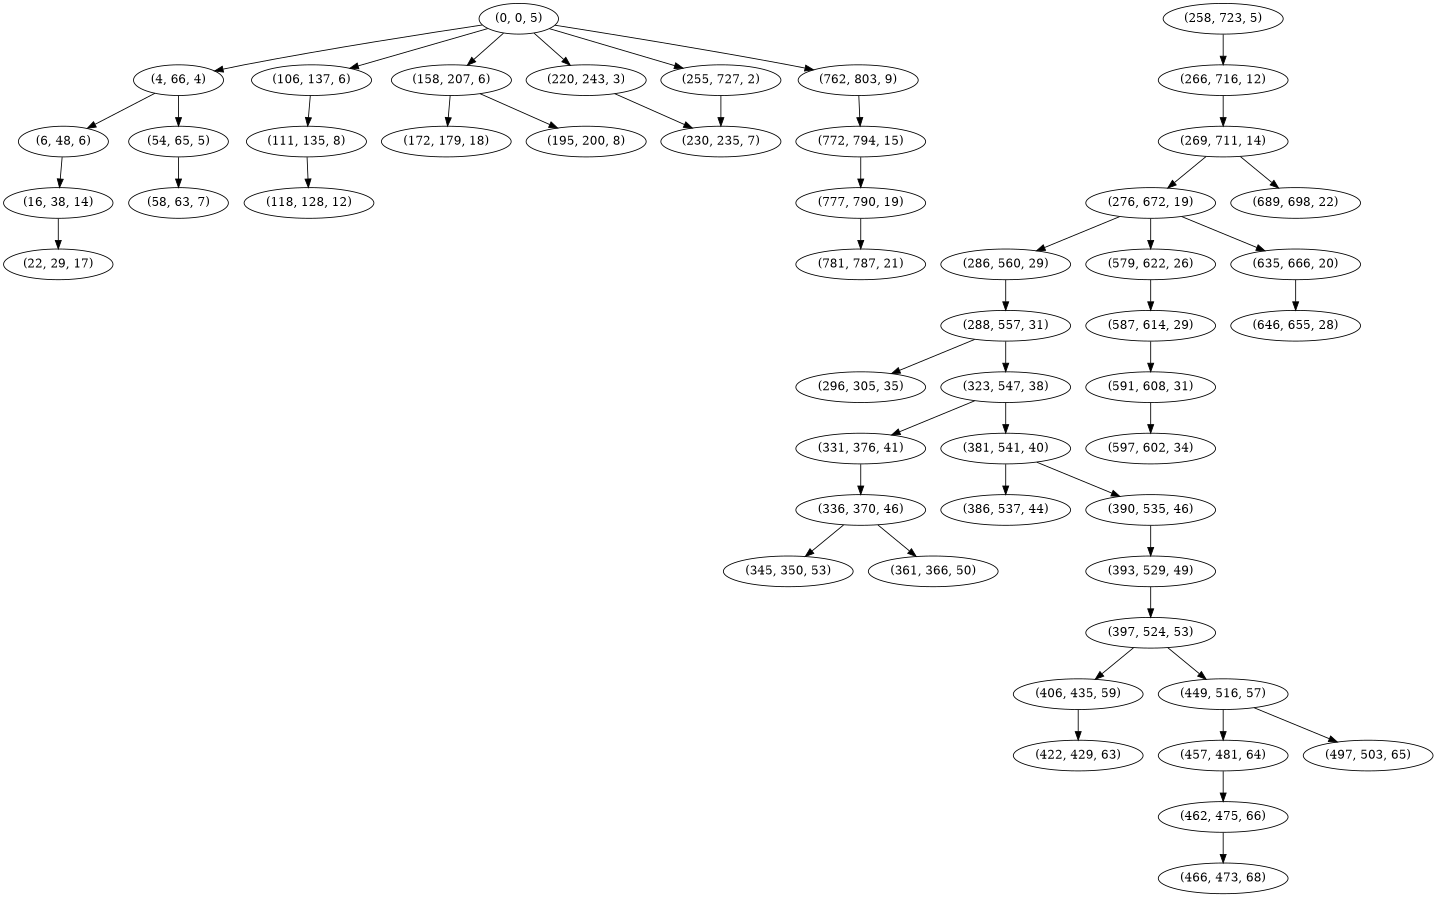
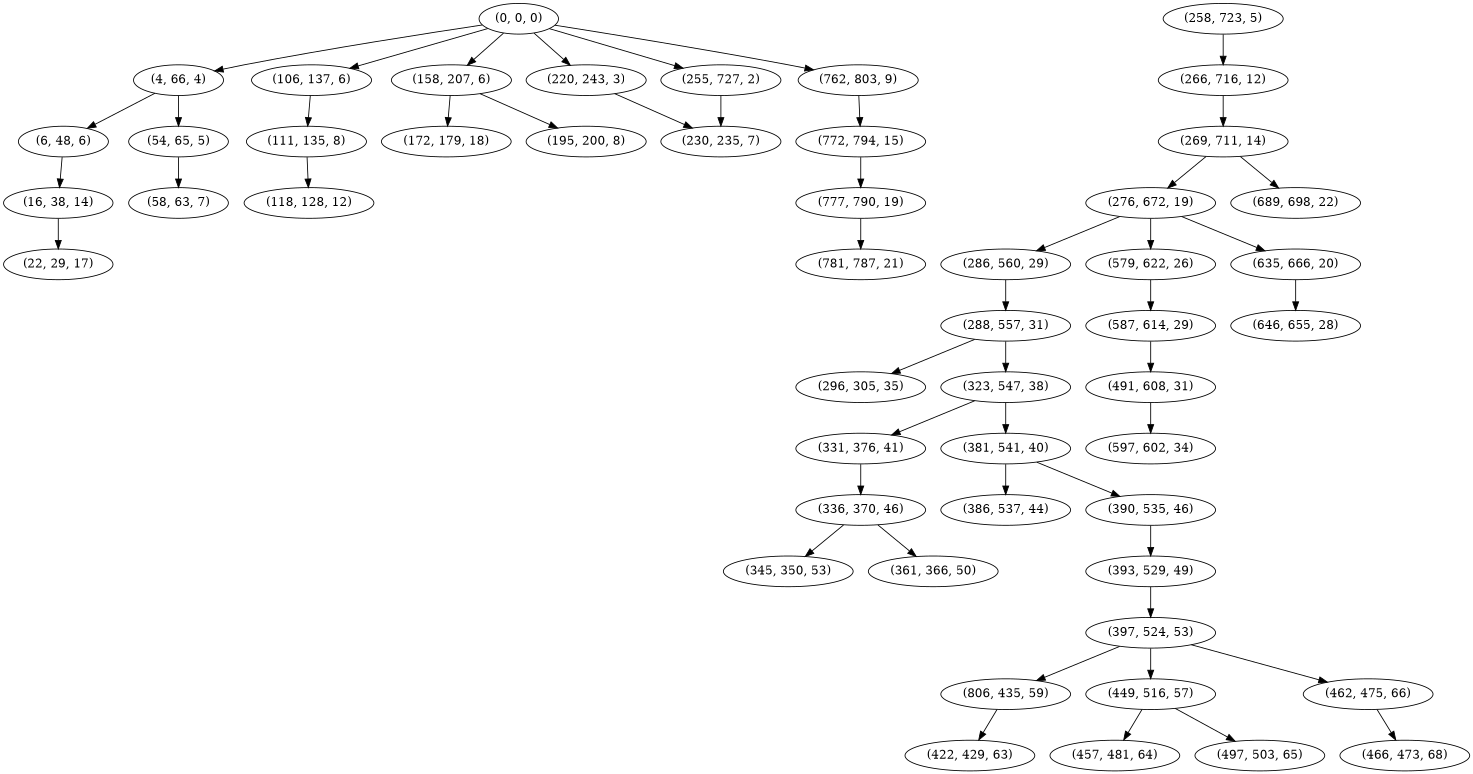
node "(0, 0, 5)": label "(0, 0, 5)" -> "(0, 0, 0)"
node "(591, 608, 31)": label "(591, 608, 31)" -> "(491, 608, 31)"
node "(406, 435, 59)": label "(406, 435, 59)" -> "(806, 435, 59)"
edge "(457, 481, 64)" -> "(462, 475, 66)": now "(397, 524, 53)" -> "(462, 475, 66)"
